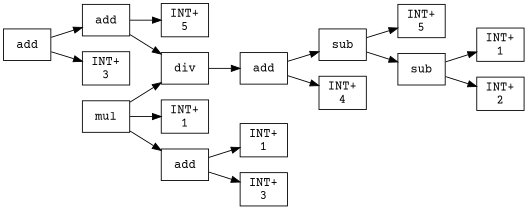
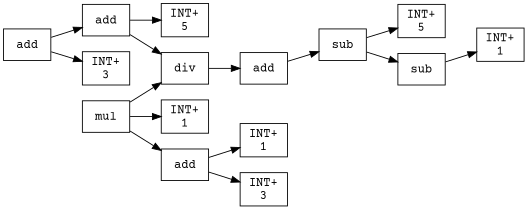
node "INT+ 4": removed
node "INT+ 2": removed
